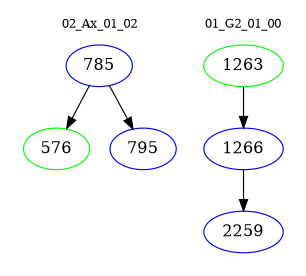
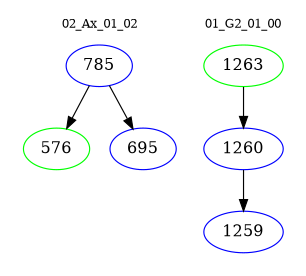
node "795": label "795" -> "695"
node "1266": label "1266" -> "1260"
node "2259": label "2259" -> "1259"
